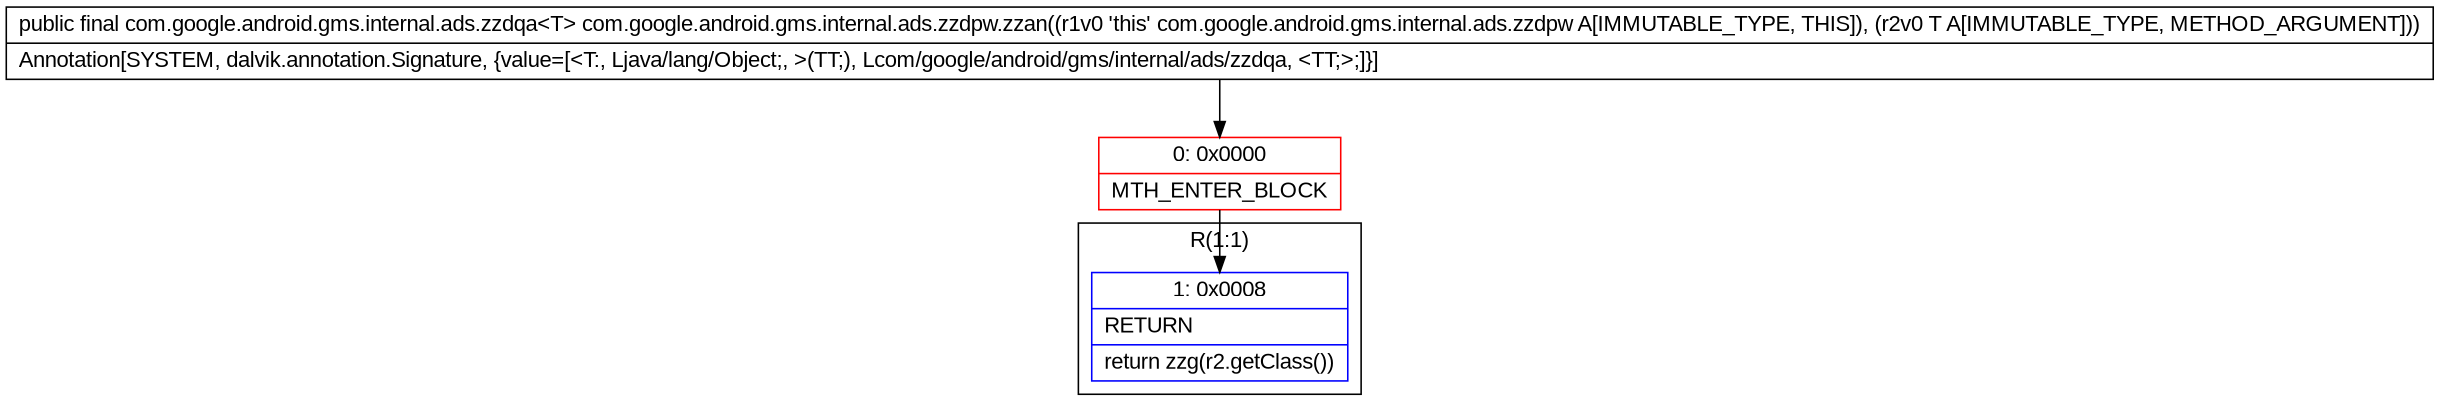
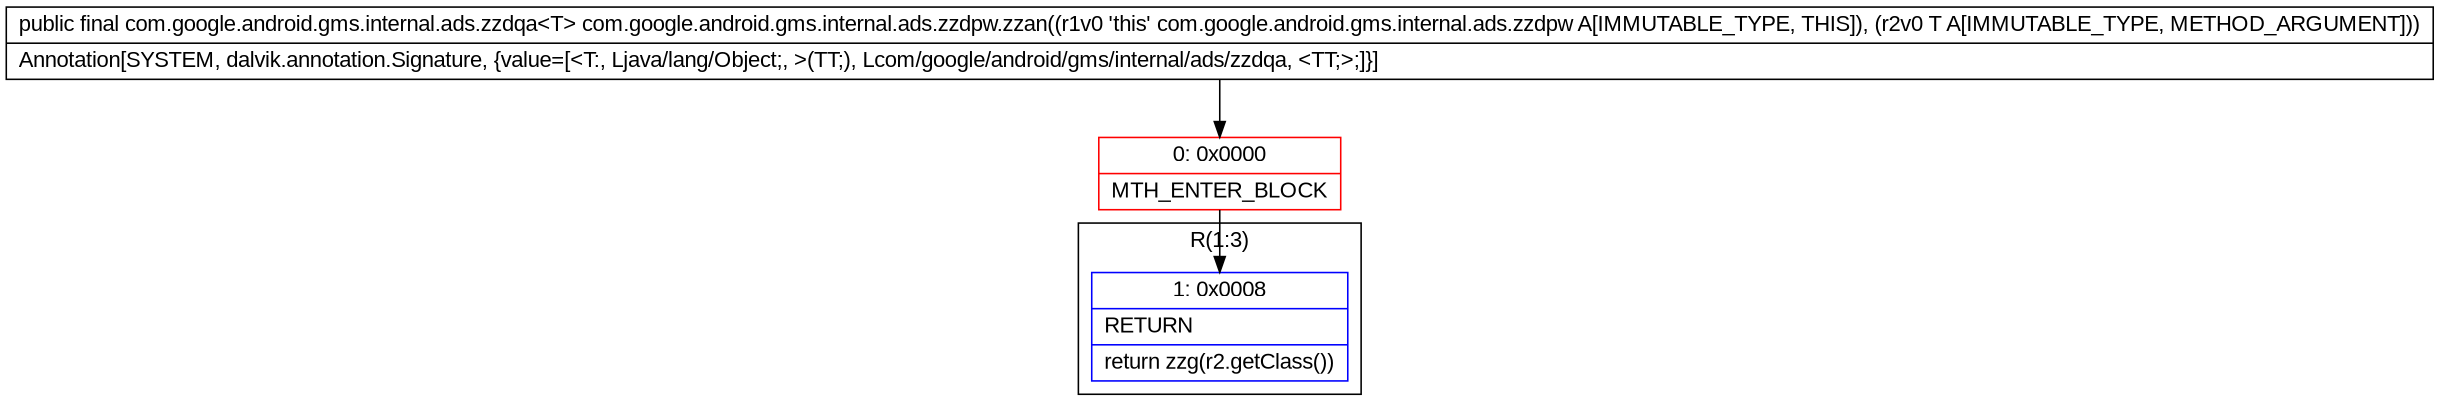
cluster "R(1:1)": label "R(1:1)" -> "R(1:3)"
